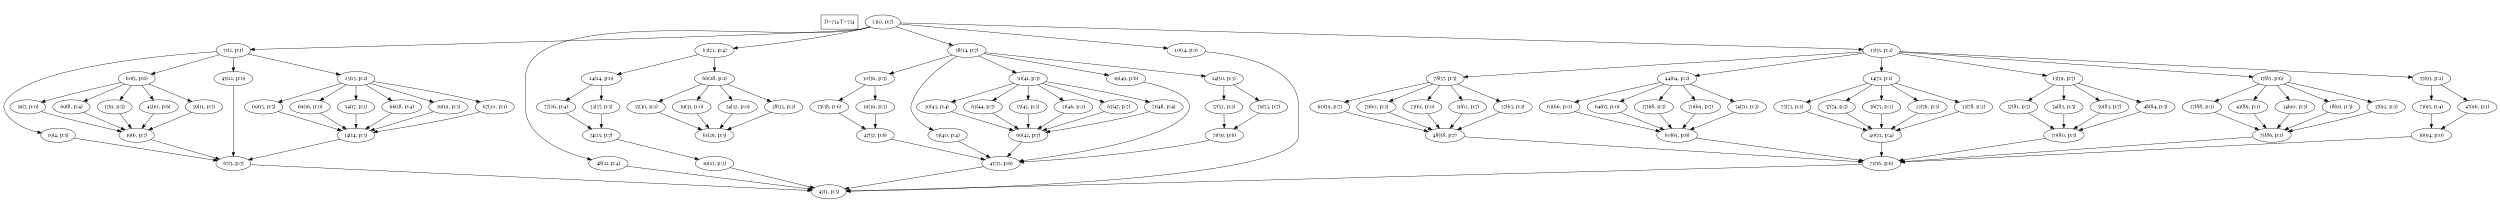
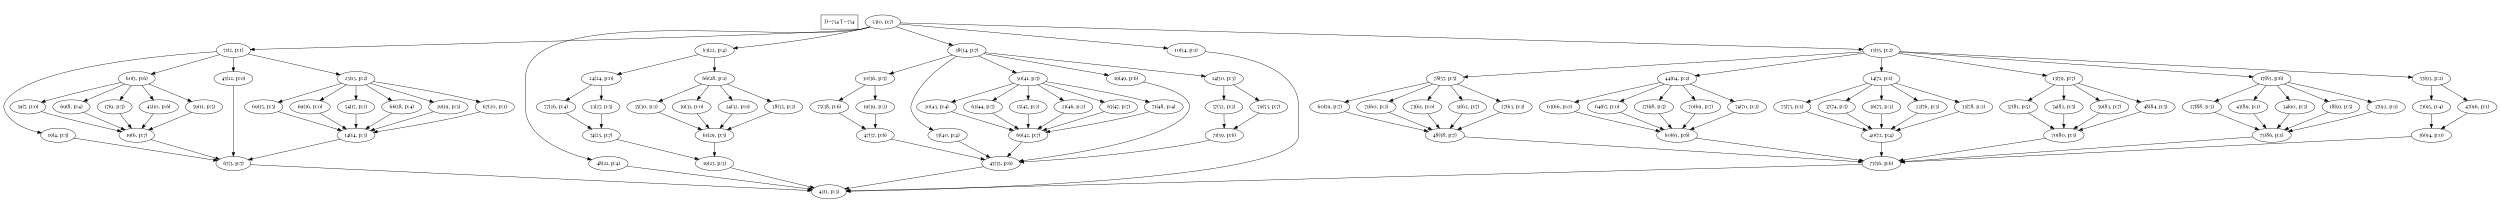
edge "61(29, p:5)" -> "19(23, p:3)": added
